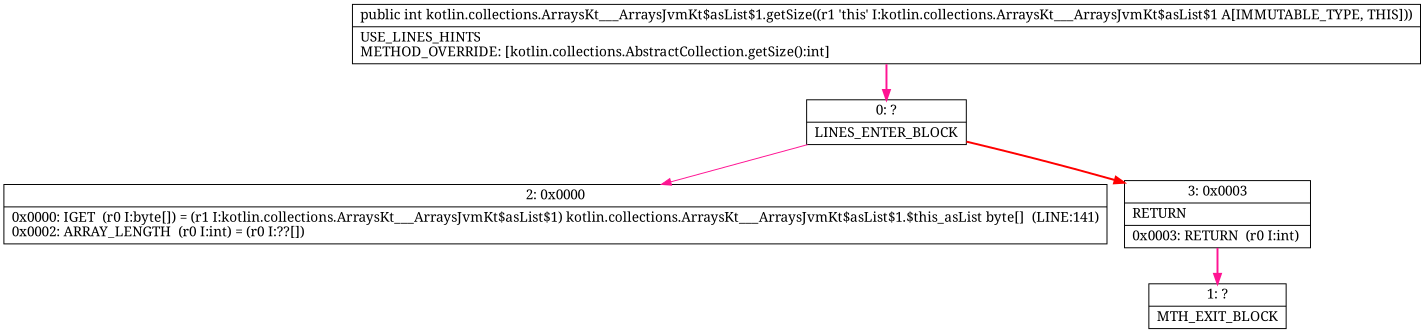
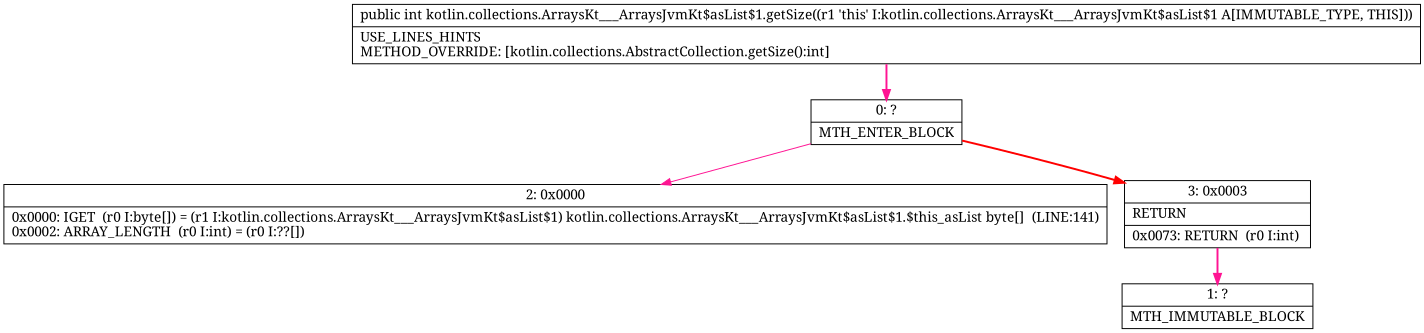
node "0: ?": text "LINES_ENTER_BLOCK" -> "MTH_ENTER_BLOCK"
node "3: 0x0003": text "0x0003: RETURN  (r0 I:int)" -> "0x0073: RETURN  (r0 I:int)"
node "1: ?": text "MTH_EXIT_BLOCK" -> "MTH_IMMUTABLE_BLOCK"
